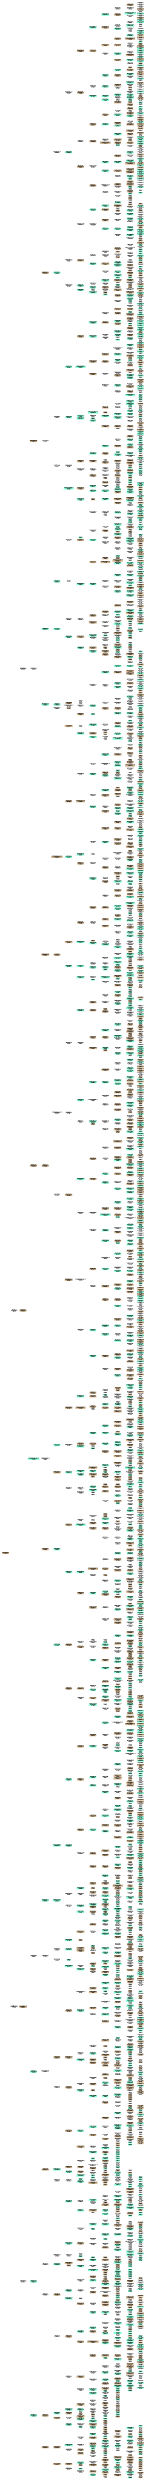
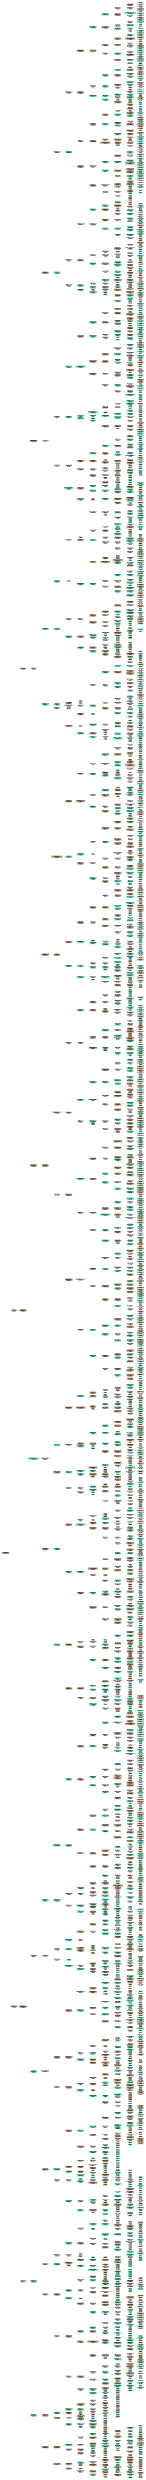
node "squared_error = 372222222.222 samples = 3 value = 456666.667": fillcolor tan -> aquamarine
node "squared_error = 281000000.0 samples = 20 value = 337000.0": added
node "squared_error = 6237506.25 samples = 2 value = 417497.5": added
